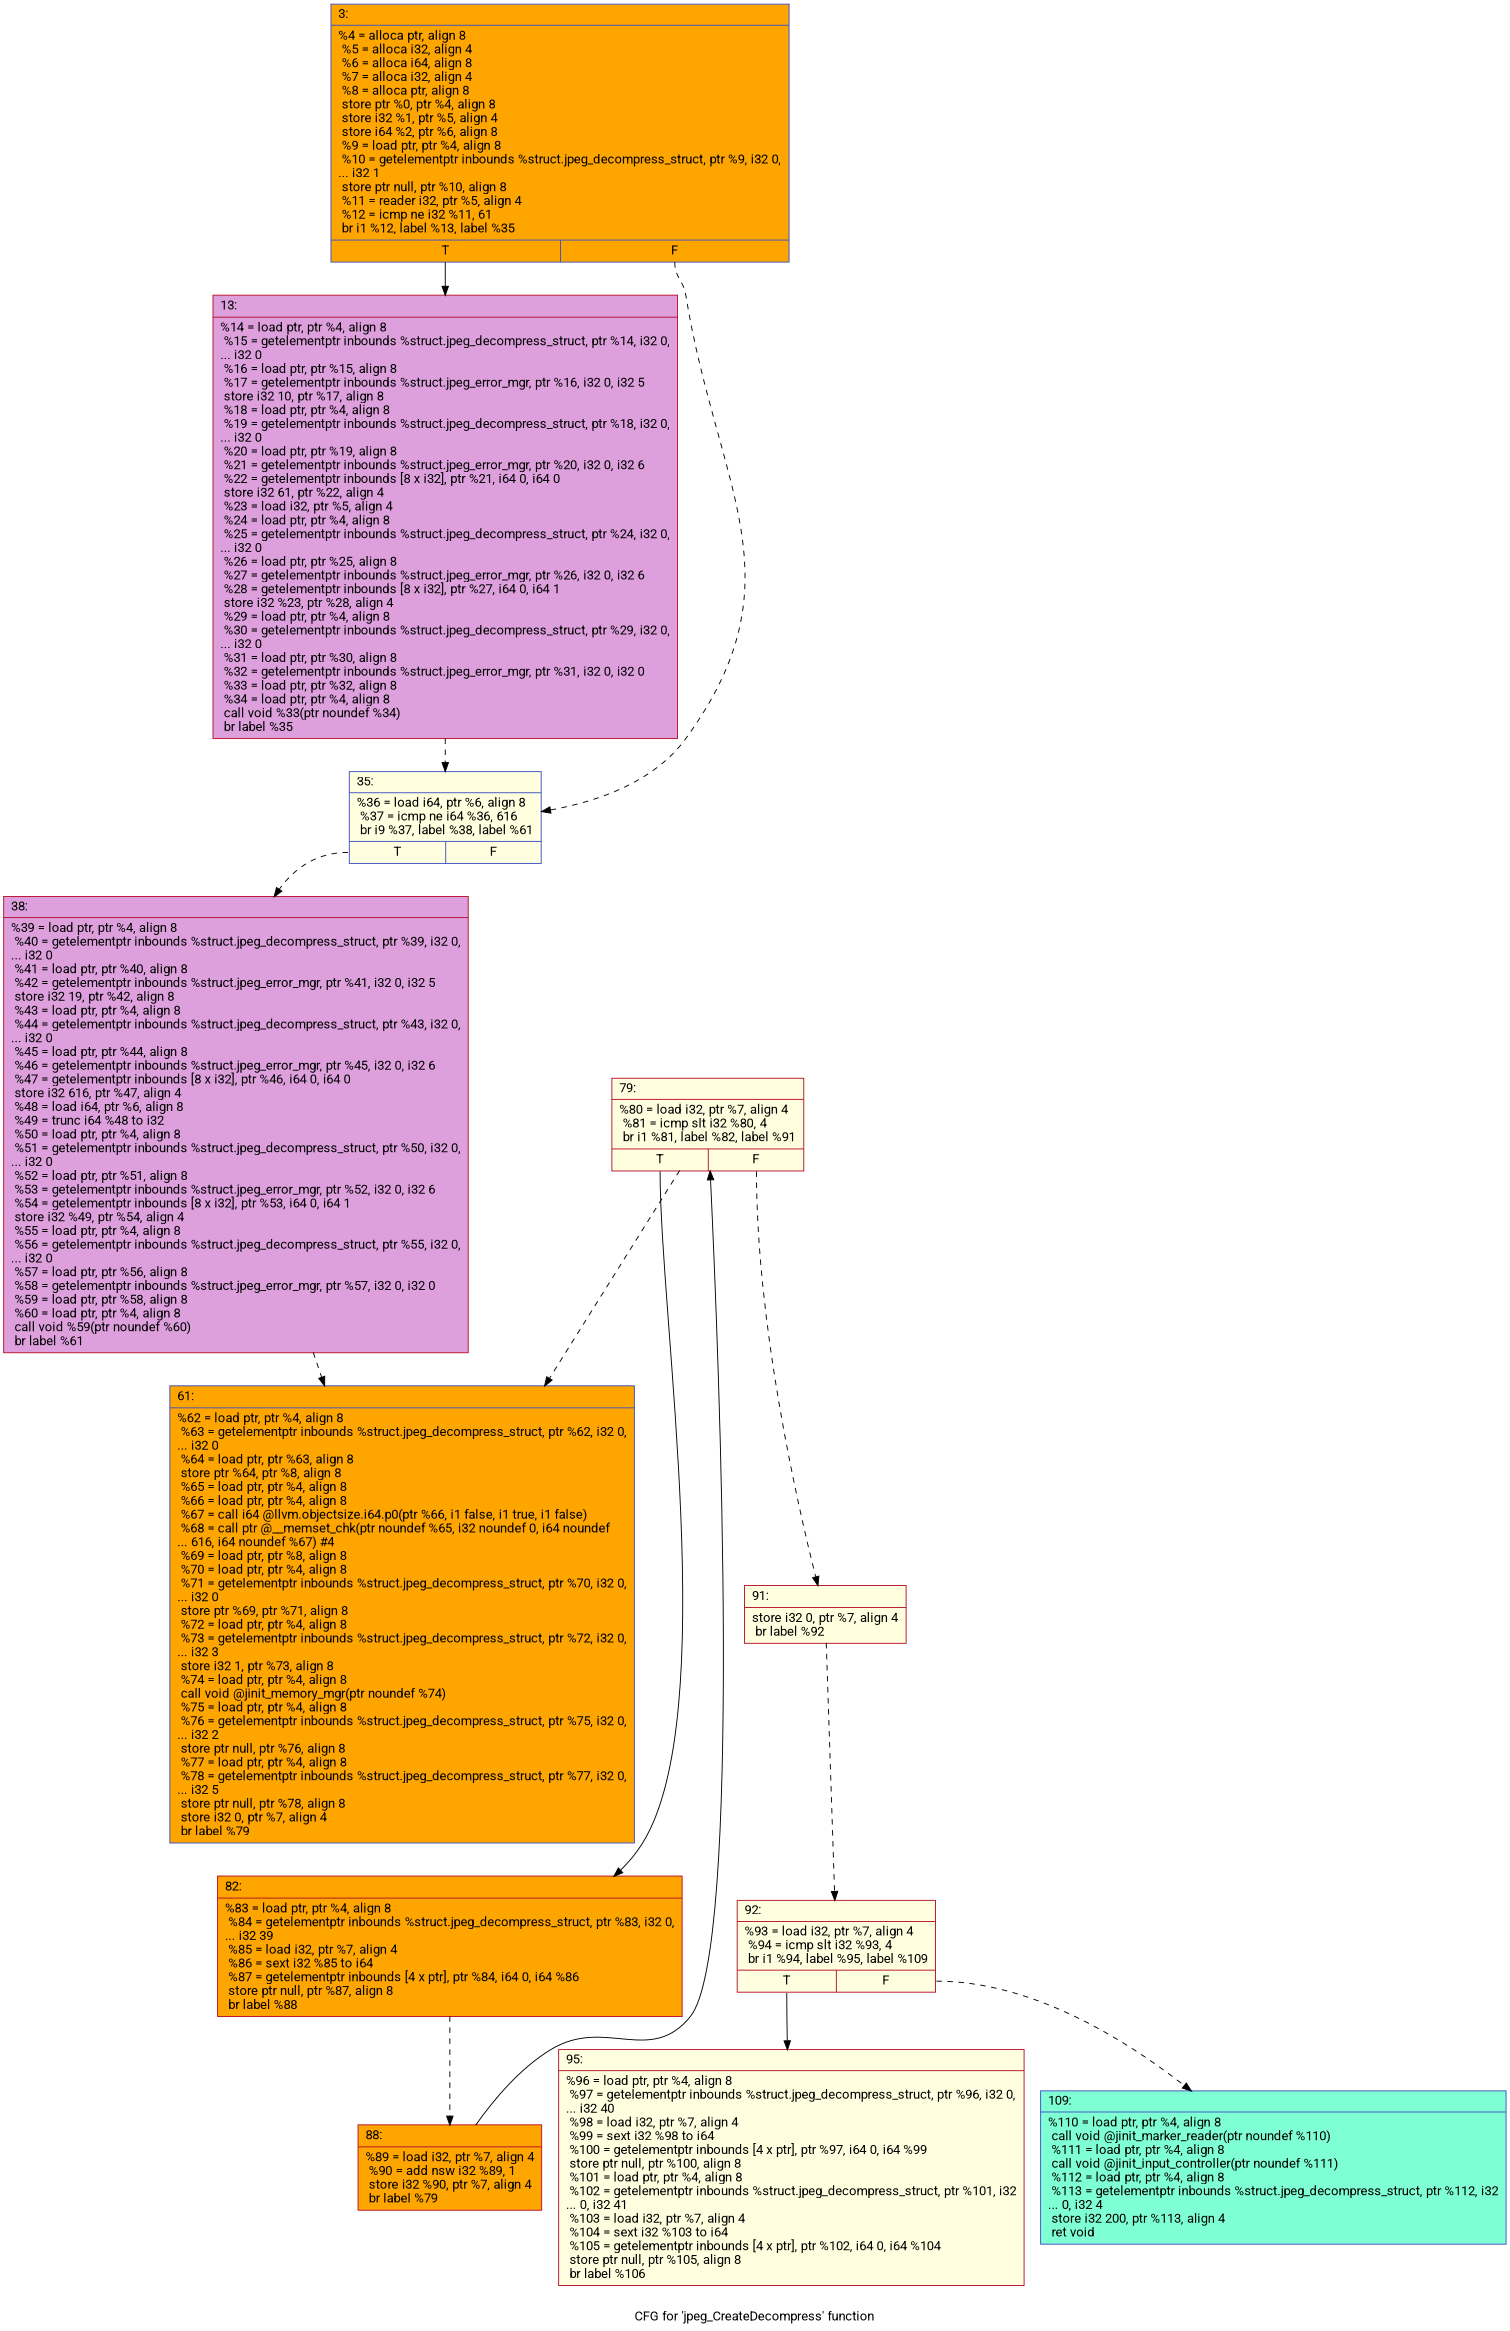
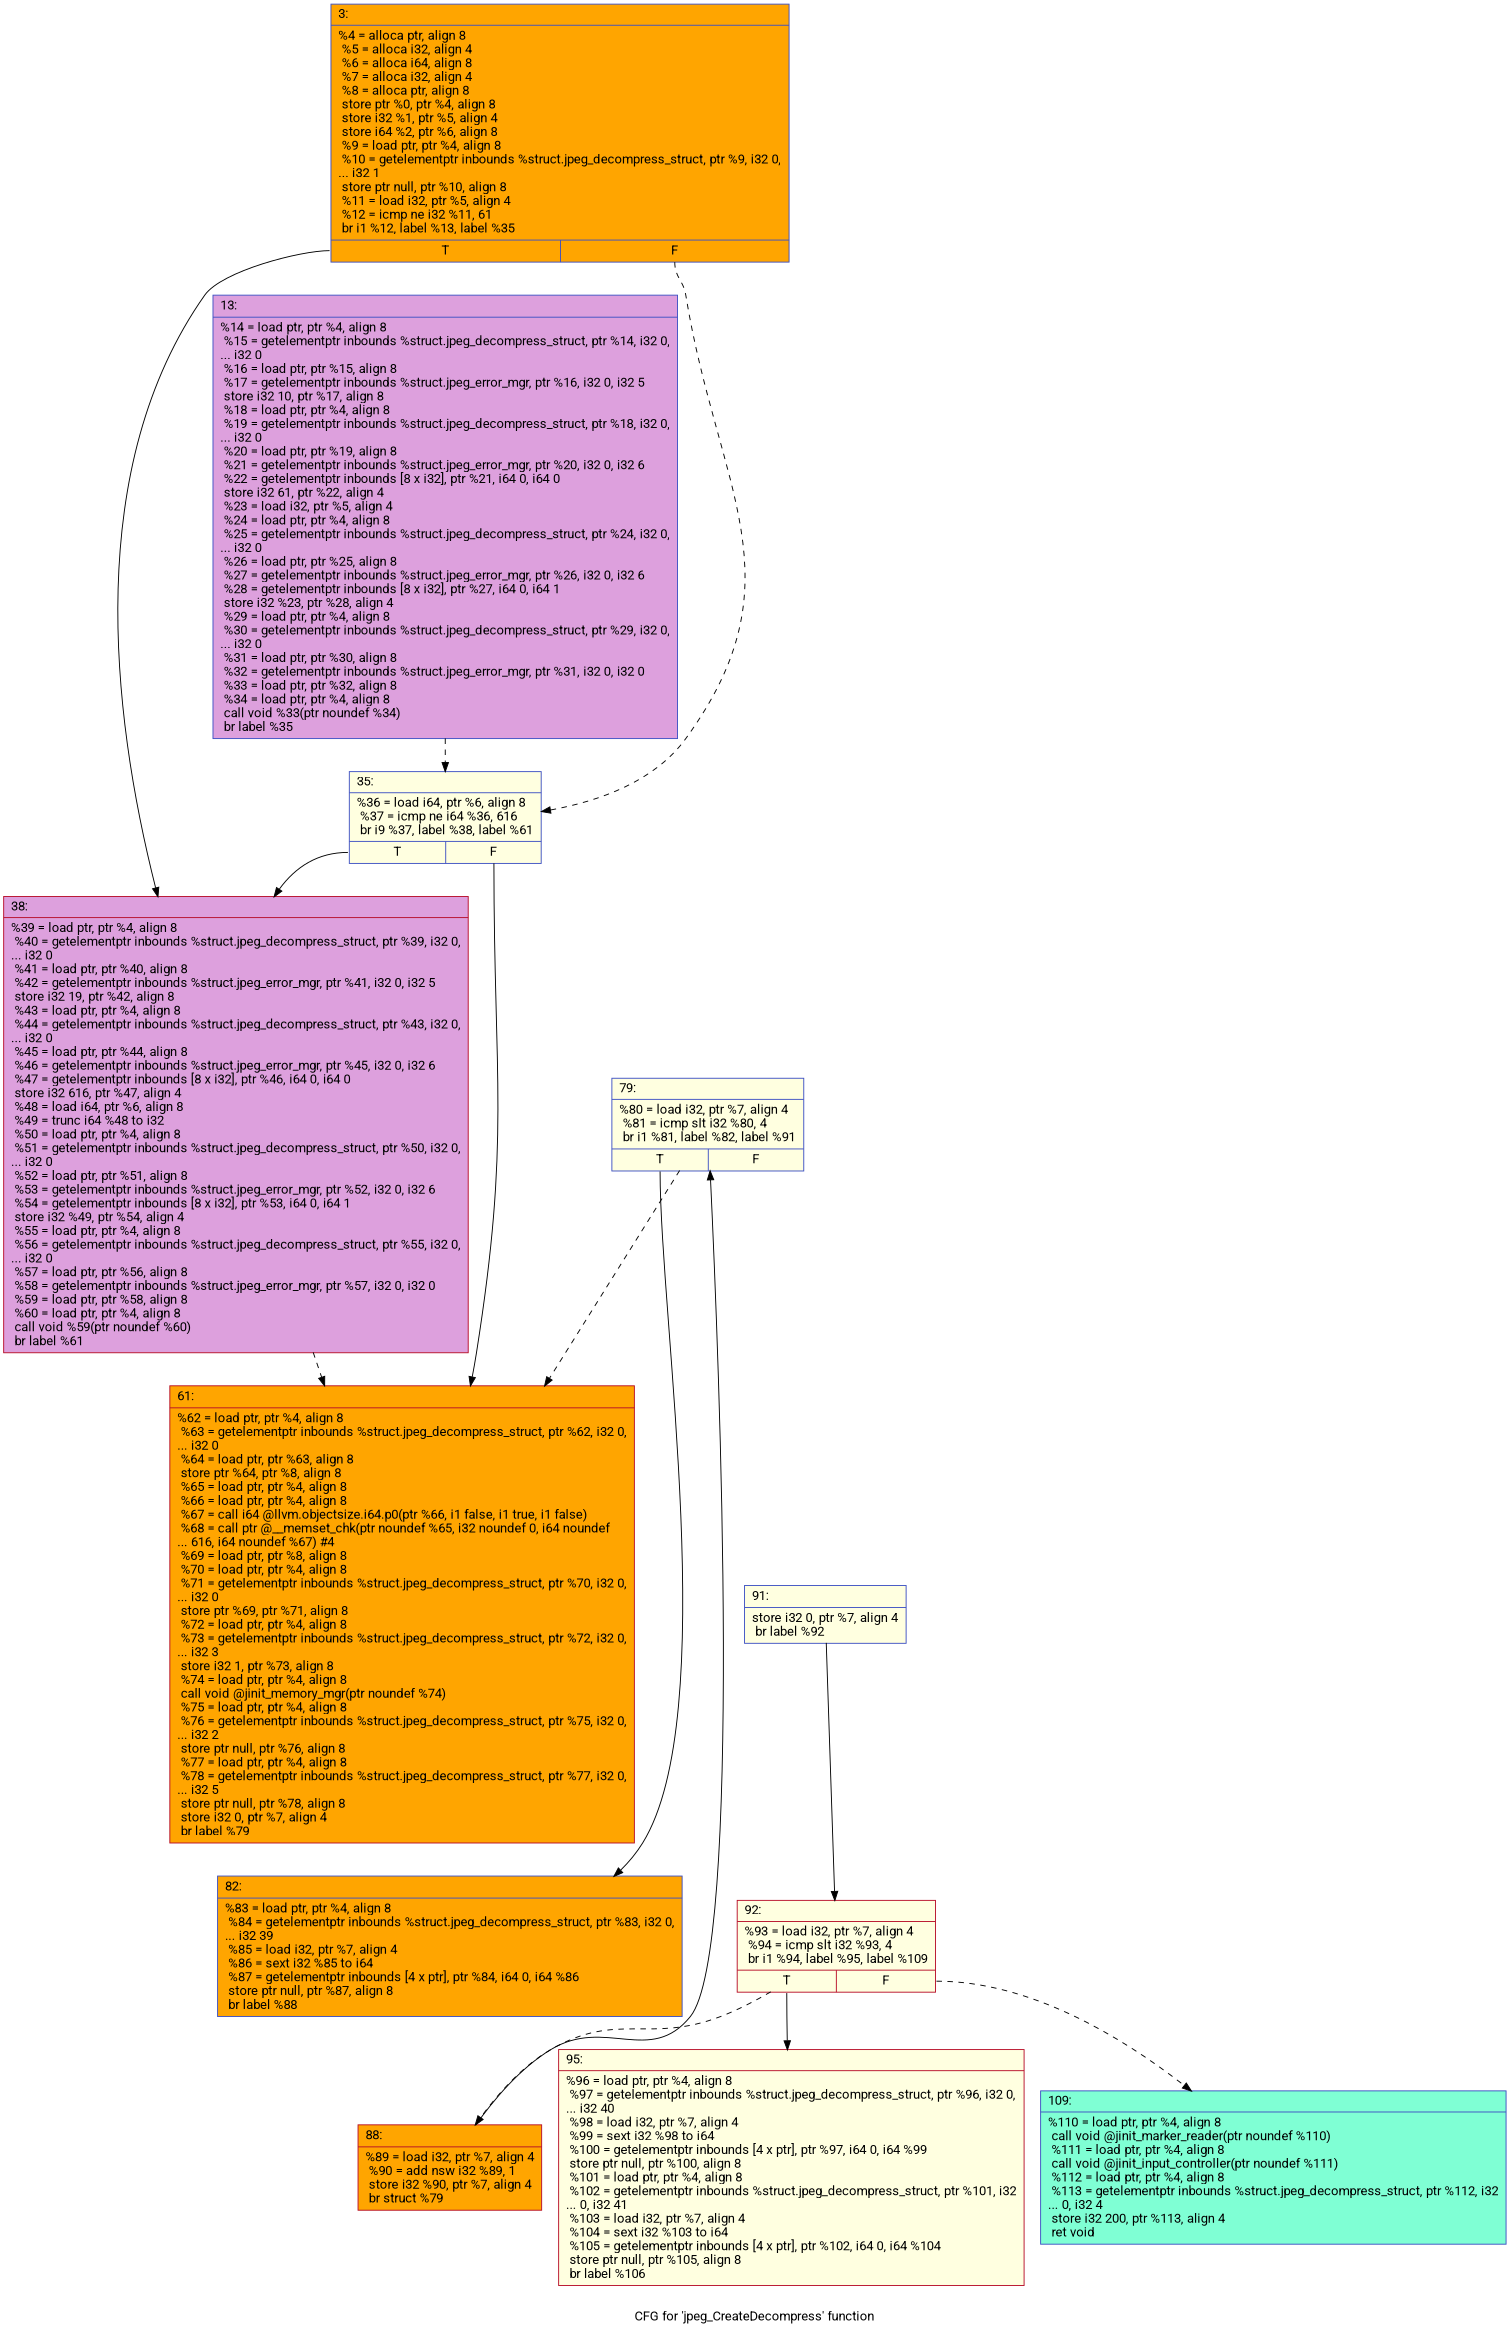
node "3:": text "%11 = reader i32, ptr %5, align 4" -> "%11 = load i32, ptr %5, align 4"
edge "3:" -> "13:": now "3:" -> "38:"
node "13:": color #b70d28ff -> #3d50c3ff
edge "35:" -> "38:": style dashed -> solid
edge "35:" -> "61:": added
node "79:": color #b70d28ff -> #3d50c3ff
edge "79:" -> "91:": removed
node "61:": color #3d50c3ff -> #b70d28ff
node "91:": color #b70d28ff -> #3d50c3ff
edge "91:" -> "92:": style dashed -> solid
node "82:": color #b70d28ff -> #3d50c3ff
edge "82:" -> "88:": now "92:" -> "88:"
node "88:": text "br label %79" -> "br struct %79"
